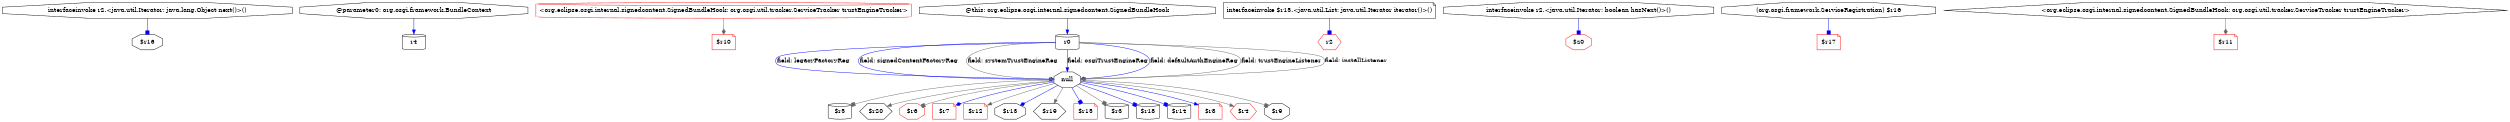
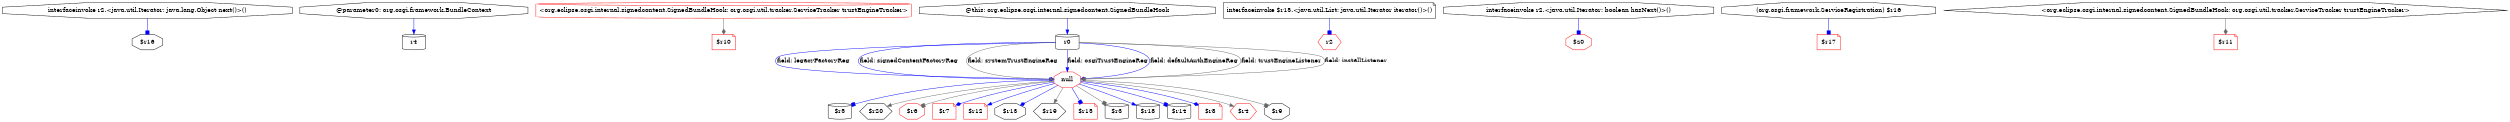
node "null": color black -> red
edge "null" -> "$r5": color gray40 -> blue
edge "null" -> "$r8": arrowhead normal -> diamond
edge "null" -> "$r12": color gray40 -> blue
edge "null" -> "$r18": arrowhead box -> normal
